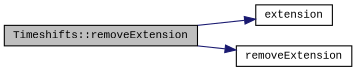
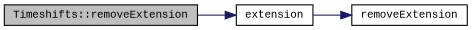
edge "Timeshifts::removeExtension" -> "removeExtension": now "extension" -> "removeExtension"
